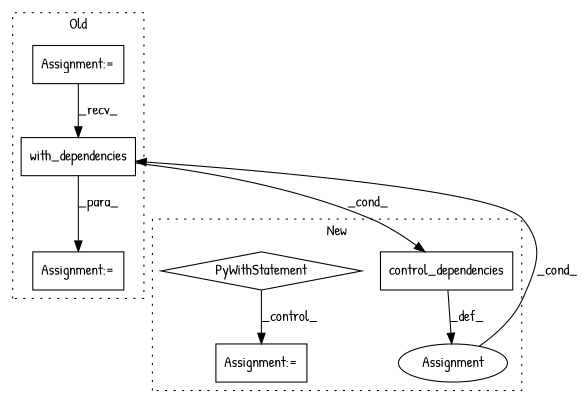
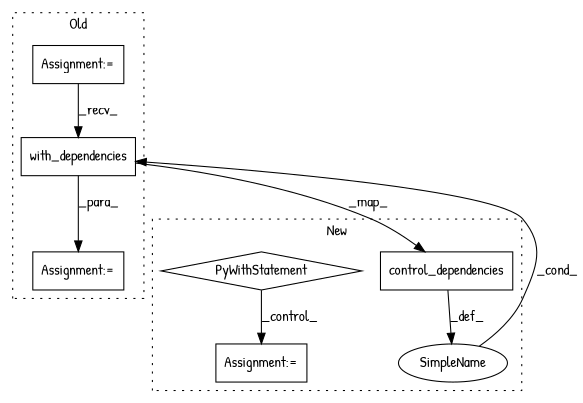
edge "with_dependencies" -> "control_dependencies": label "_cond_" -> "_map_"
node "Assignment": label "Assignment" -> "SimpleName"
